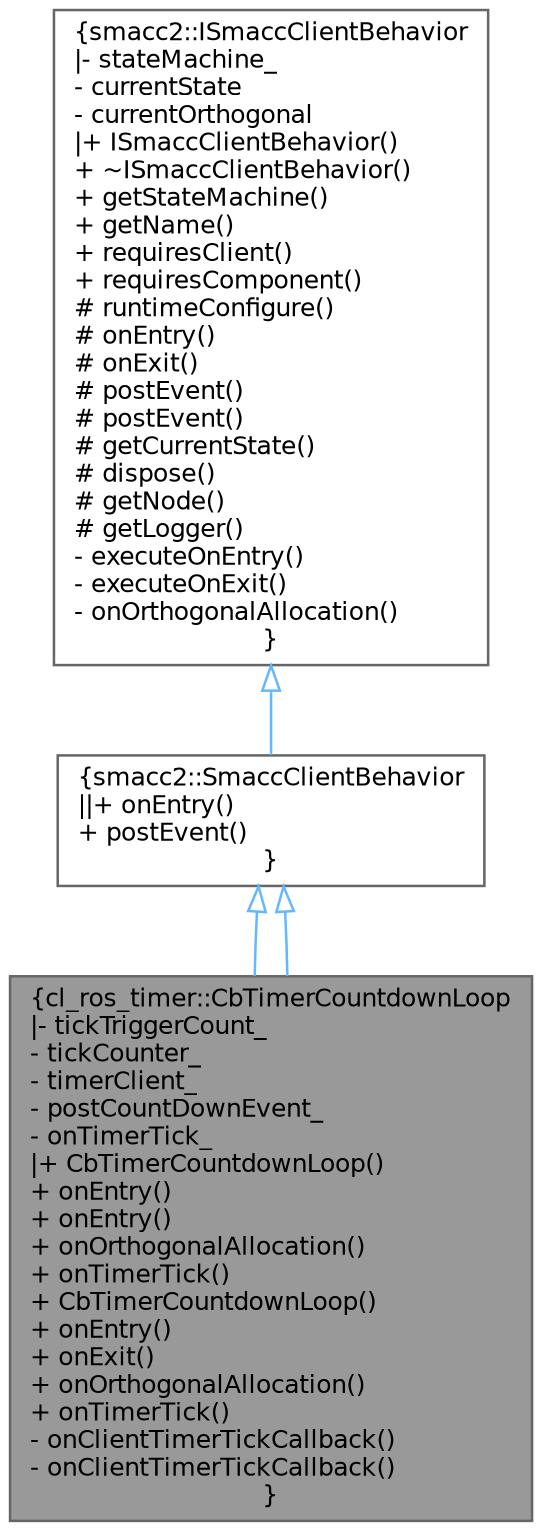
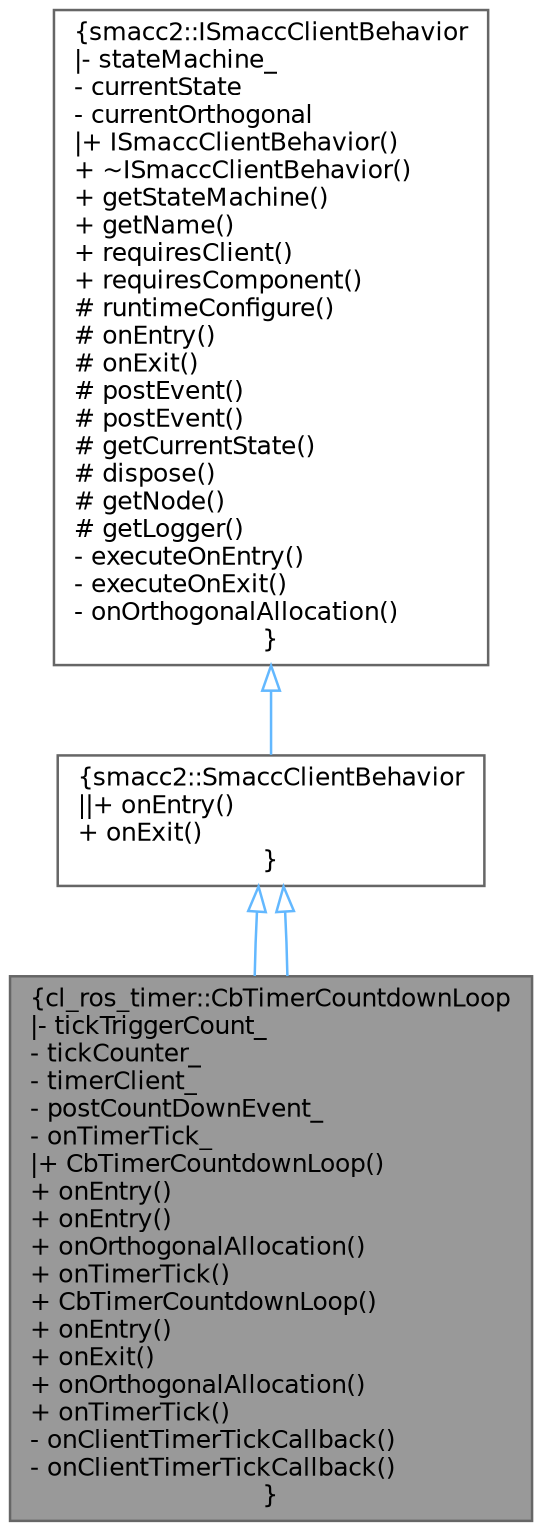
node "{smacc2::SmaccClientBehavior ||+ onEntry() + postEvent() }": label "{smacc2::SmaccClientBehavior ||+ onEntry() + postEvent() }" -> "{smacc2::SmaccClientBehavior ||+ onEntry() + onExit() }"
